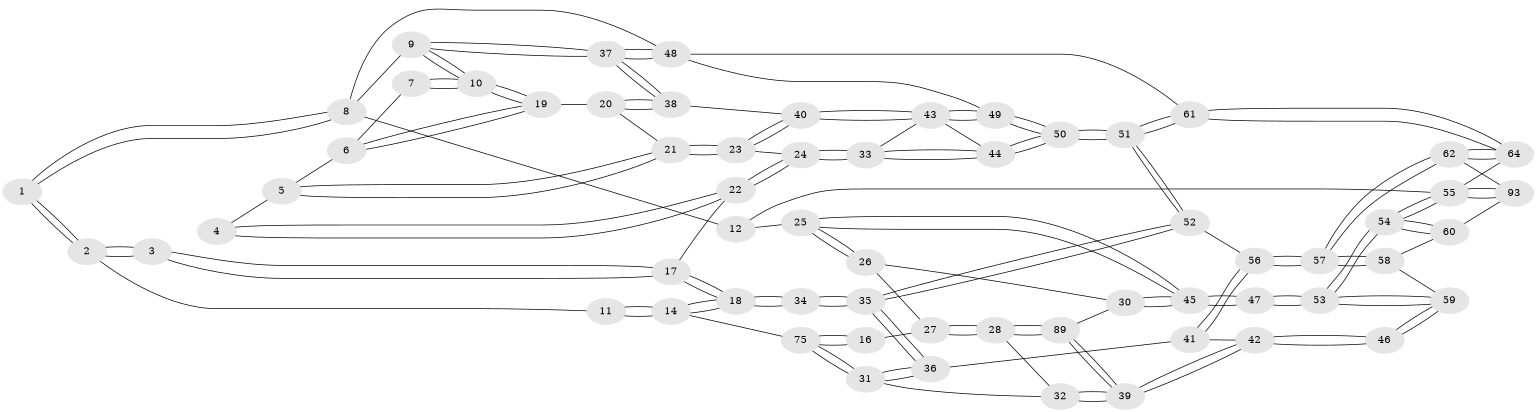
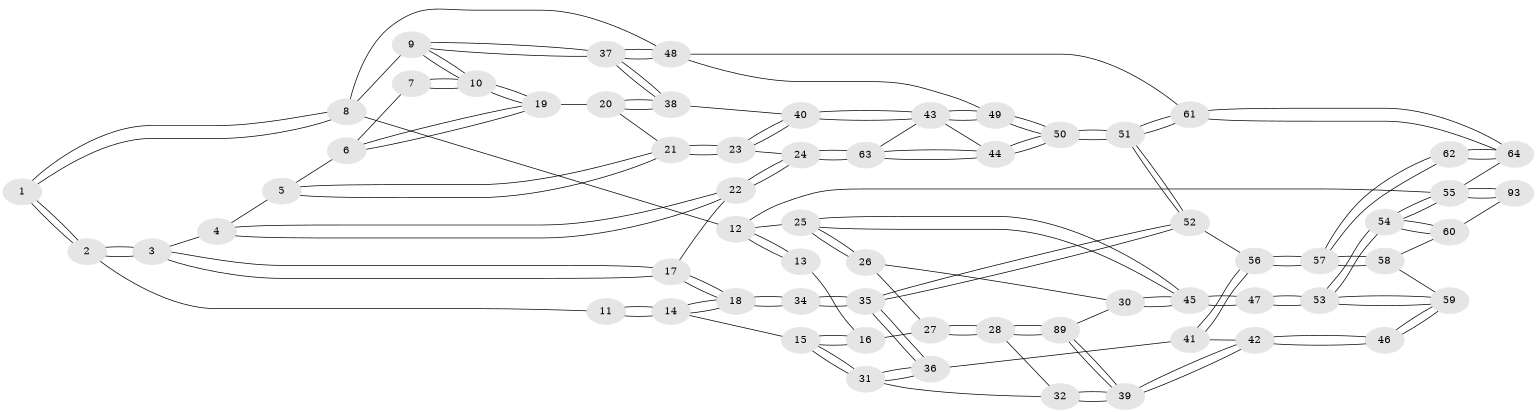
node "33": label "33" -> "63"
edge "62" -- "93": removed
edge "4" -- "3": added
node "13": added
node "75": label "75" -> "15"
